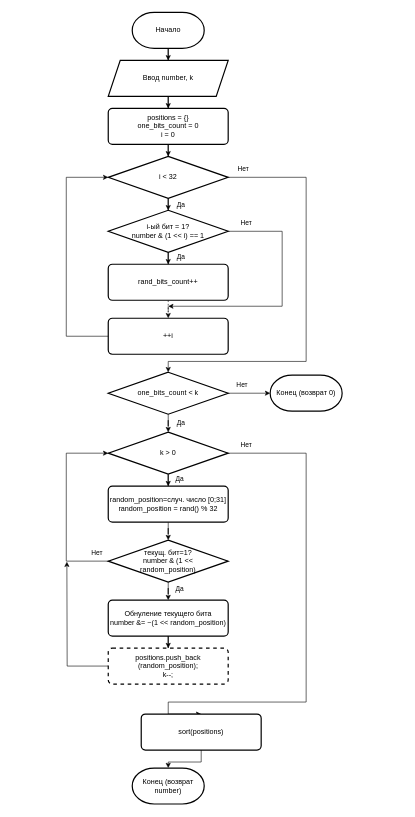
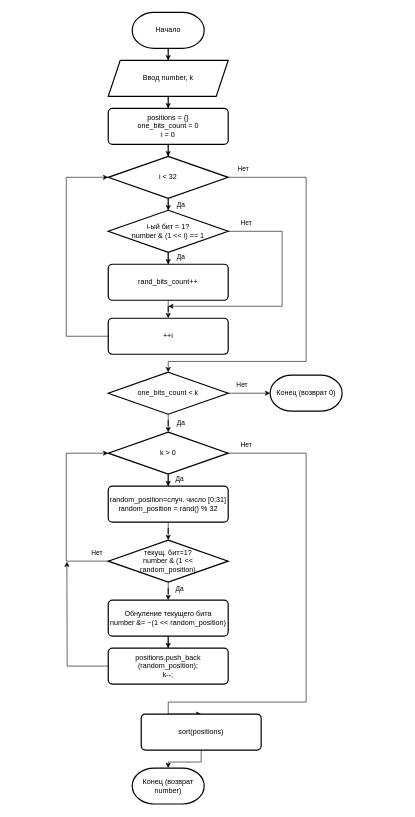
edge "rand_bits_count++" -> "++i": style dashed -> solid
node "positions.push_back (random_position); k--;": style dashed -> solid
